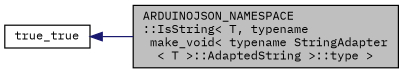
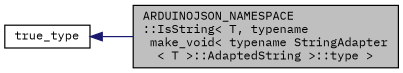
node "true_true": label "true_true" -> "true_type"
